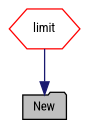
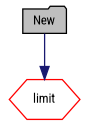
edge "limit" -> "New": reversed
